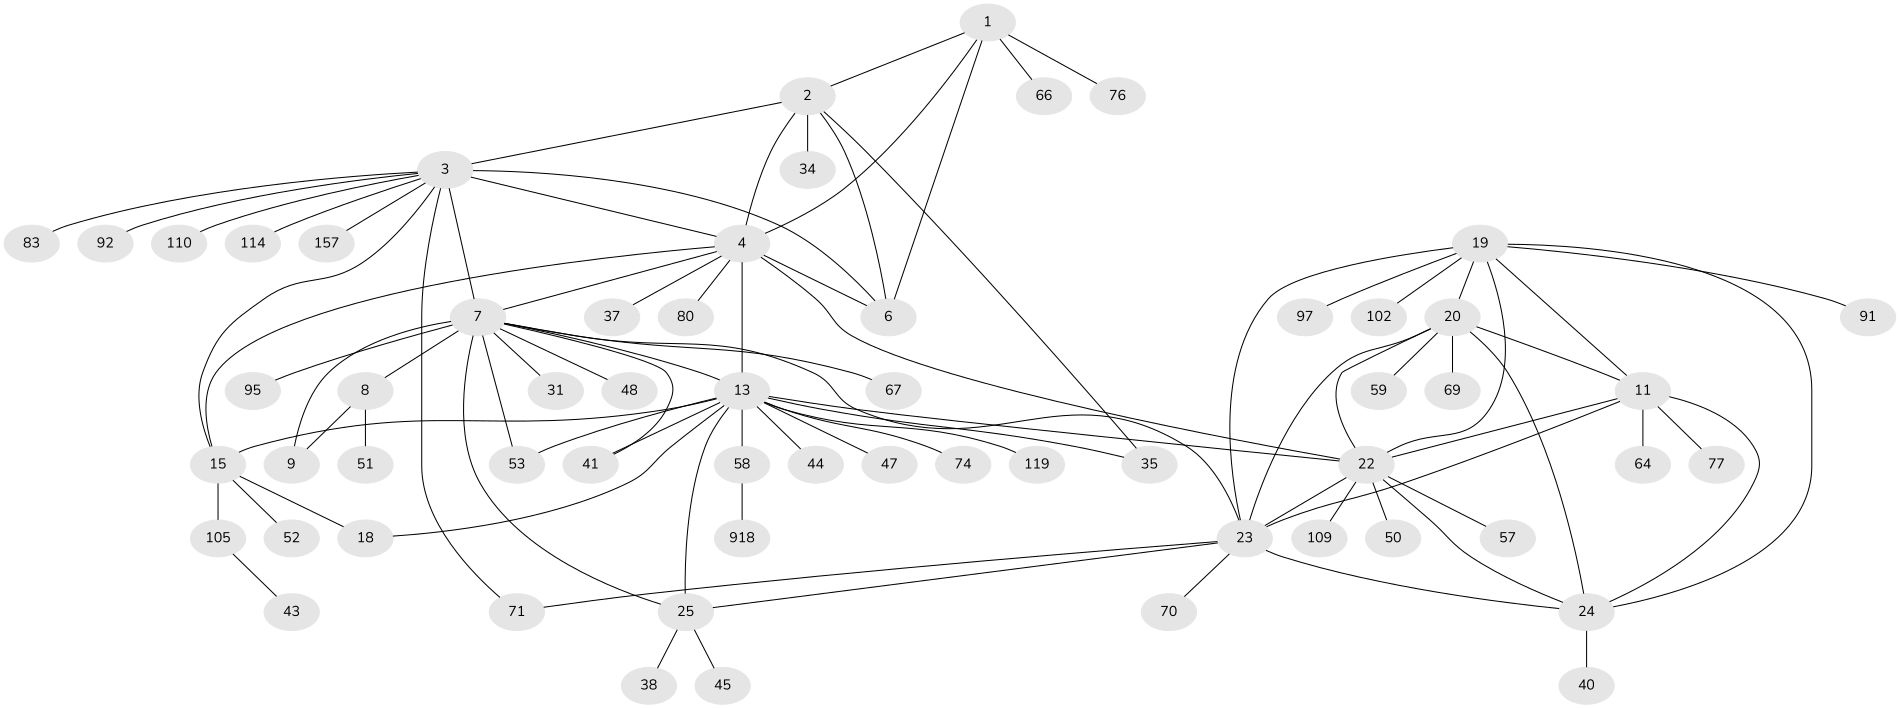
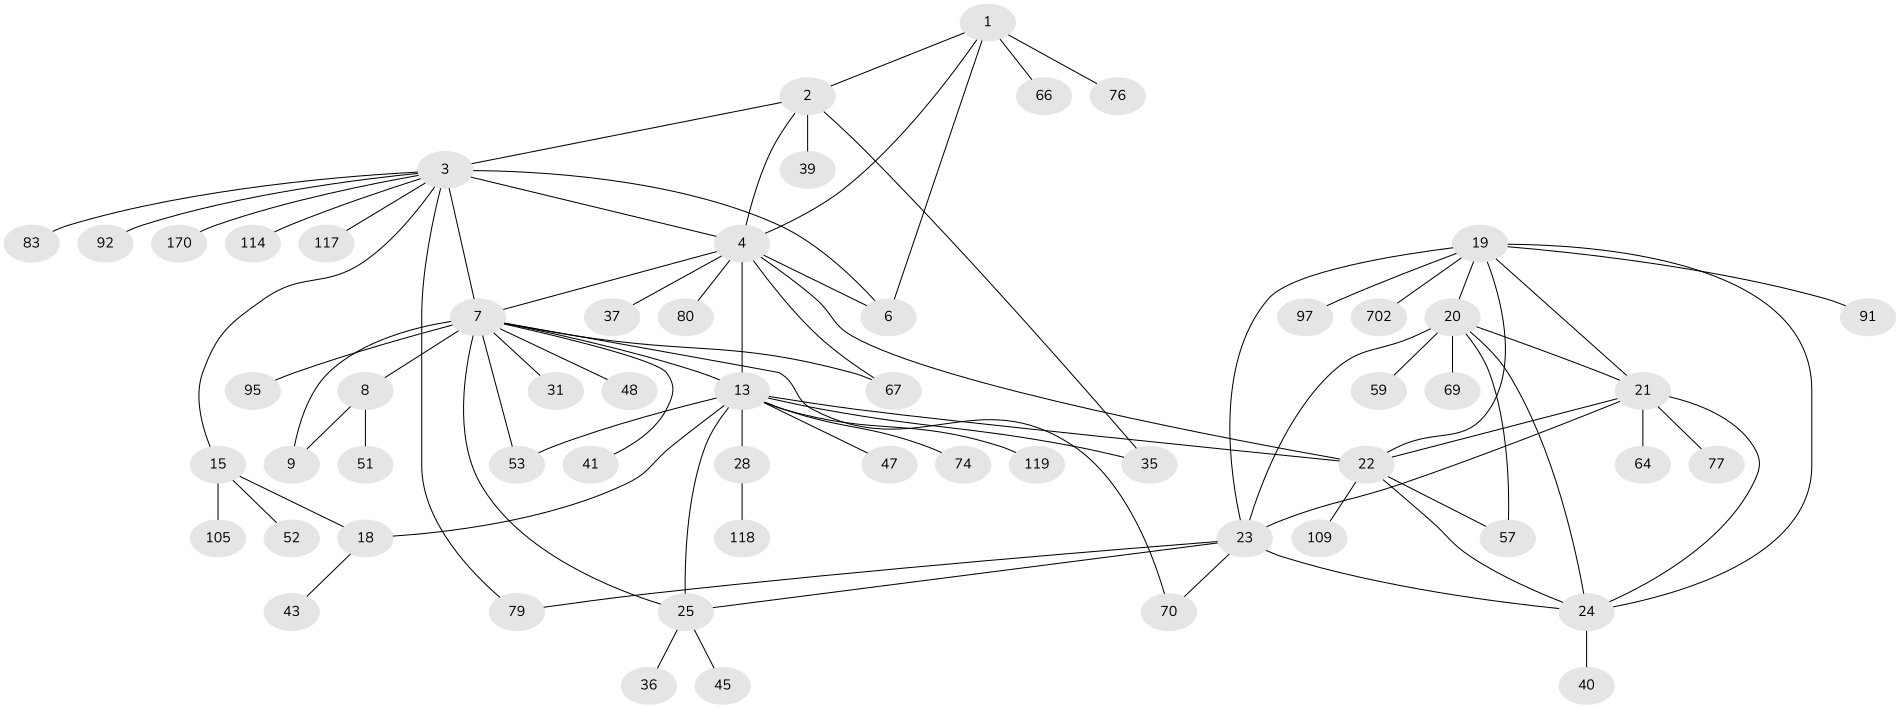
node "34": label "34" -> "39"
edge "2" -- "6": removed
node "110": label "110" -> "170"
node "157": label "157" -> "117"
edge "4" -- "15": now "4" -- "67"
node "102": label "102" -> "702"
edge "20" -- "22": now "20" -- "57"
edge "7" -- "23": now "7" -- "70"
node "11": label "11" -> "21"
edge "13" -- "15": removed
edge "13" -- "41": removed
node "58": label "58" -> "28"
node "44": removed
edge "22" -- "23": removed
node "918": label "918" -> "118"
node "50": removed
edge "105" -- "43": now "18" -- "43"
node "71": label "71" -> "79"
node "38": label "38" -> "36"
